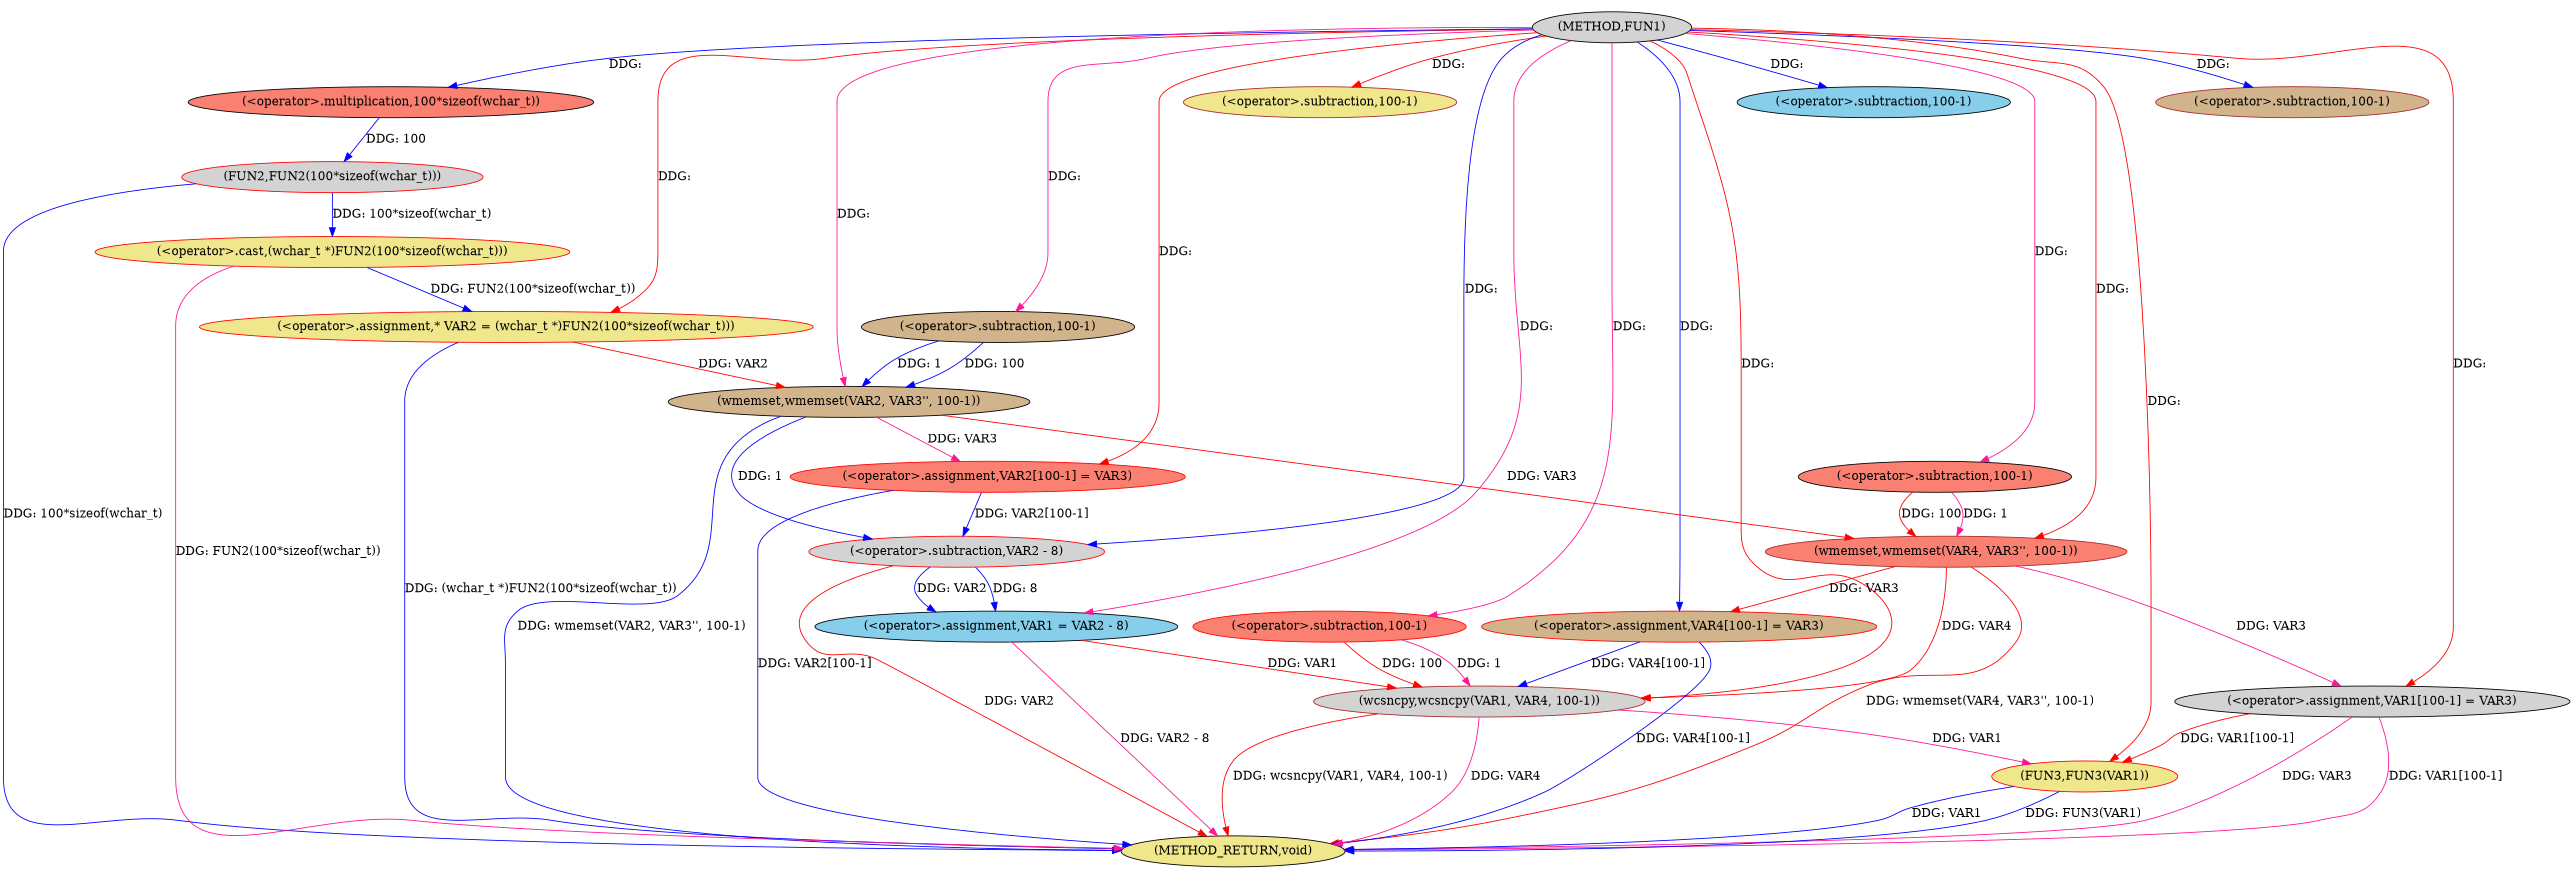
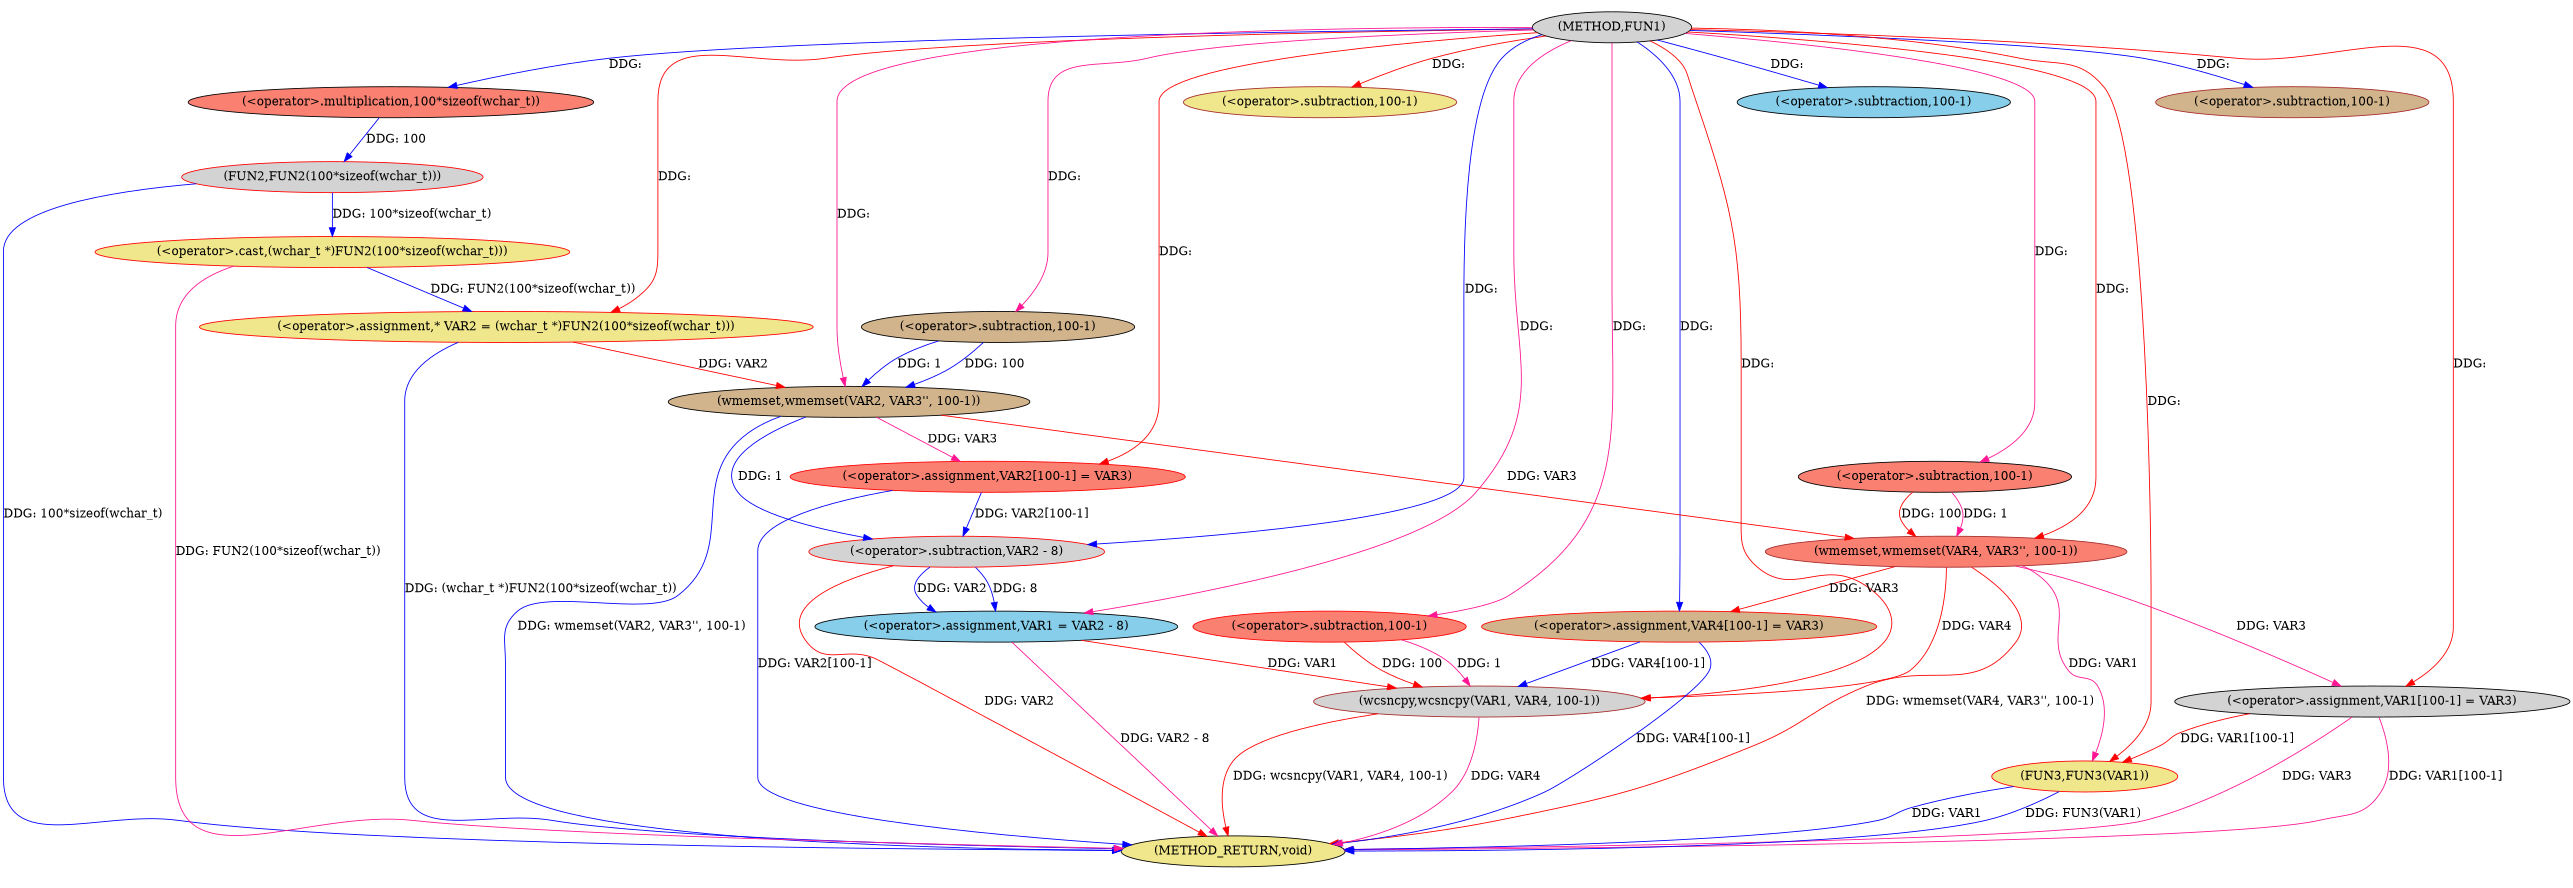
edge "(wcsncpy,wcsncpy(VAR1, VAR4, 100-1))" -> "(FUN3,FUN3(VAR1))": now "(wmemset,wmemset(VAR4, VAR3'', 100-1))" -> "(FUN3,FUN3(VAR1))"
